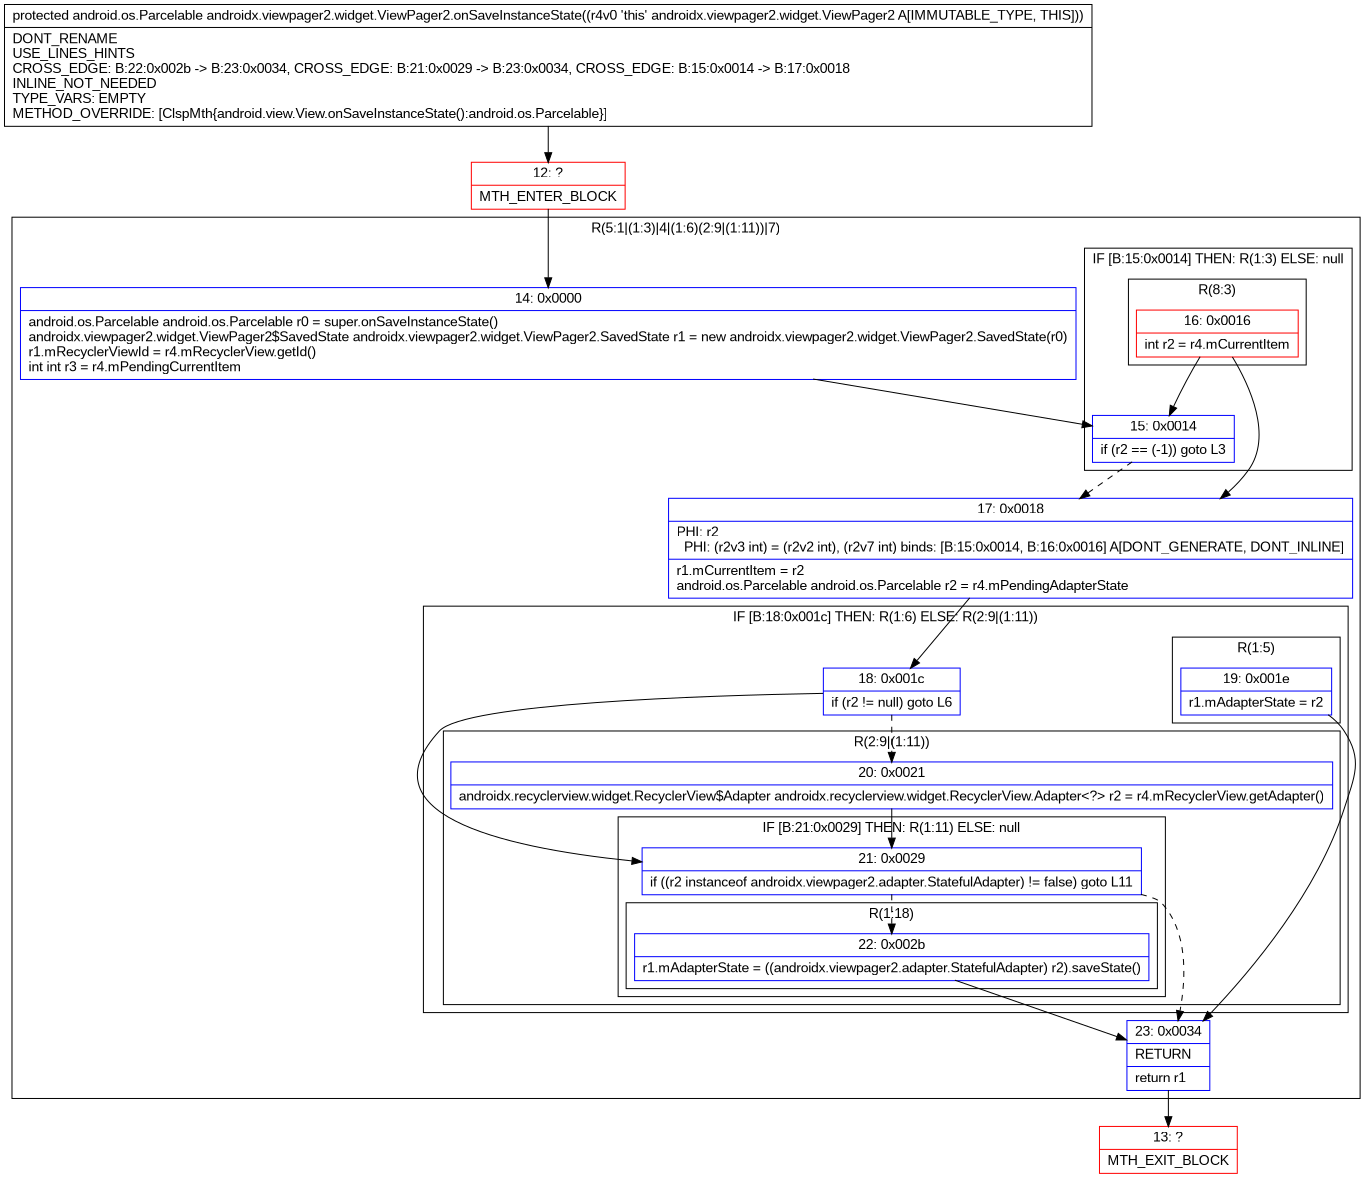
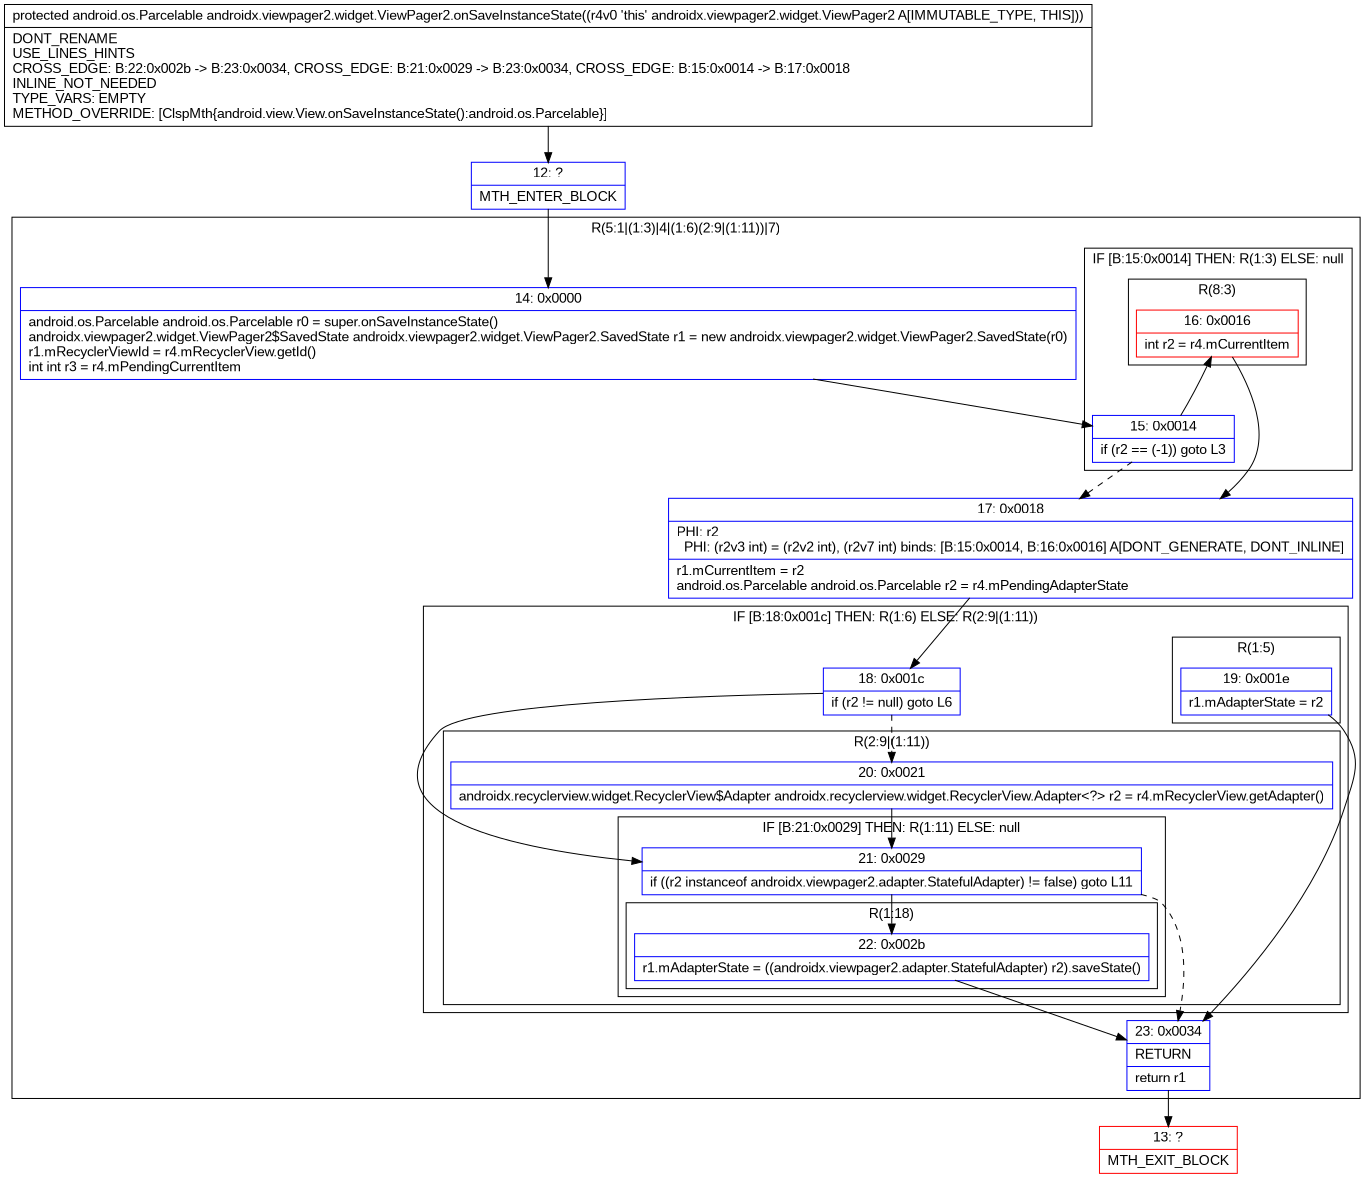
node "12: ?": color red -> blue
edge "16: 0x0016" -> "15: 0x0014": reversed
edge "21: 0x0029" -> "22: 0x002b": style dashed -> solid
